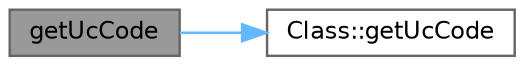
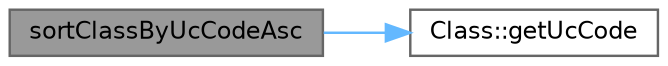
node "getUcCode": label "getUcCode" -> "sortClassByUcCodeAsc"
